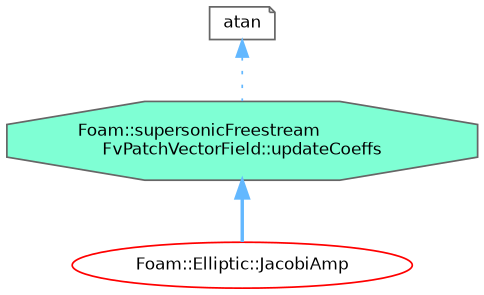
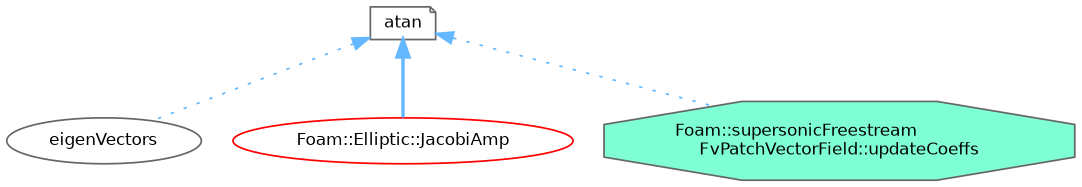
node "eigenVectors": added
edge "Foam::Elliptic::JacobiAmp" -> "Foam::supersonicFreestream FvPatchVectorField::updateCoeffs": now "Foam::Elliptic::JacobiAmp" -> "atan"
